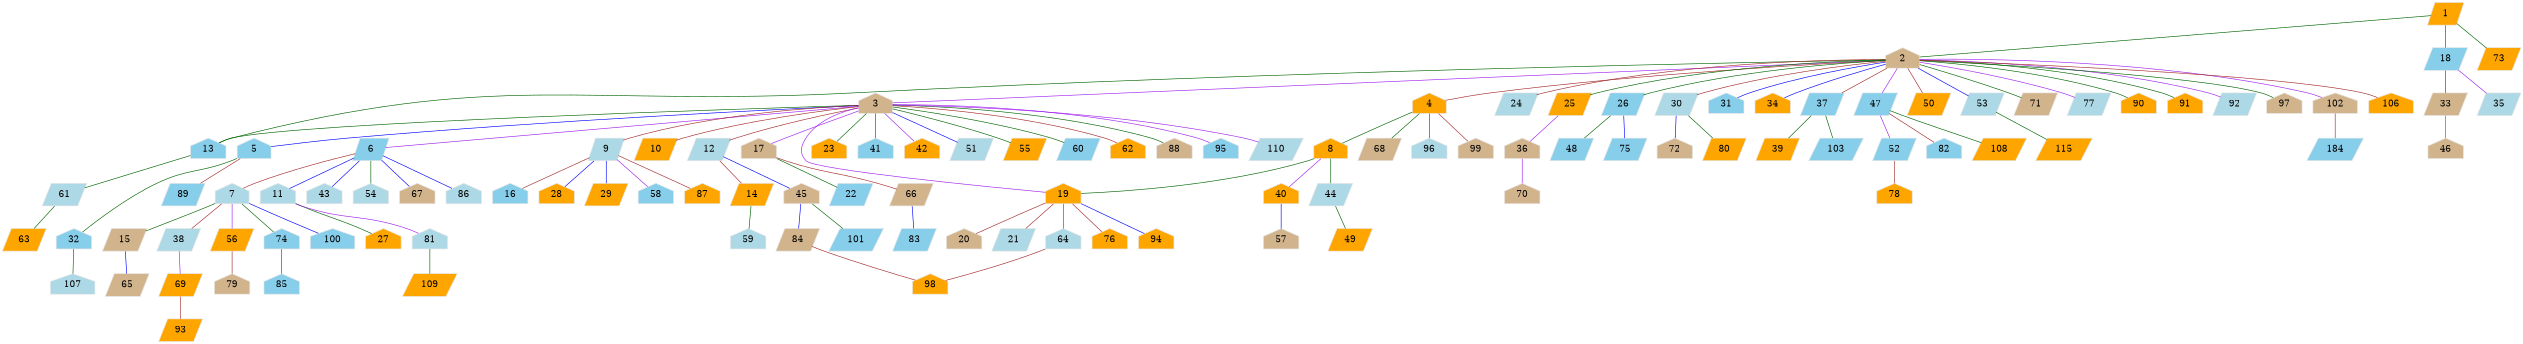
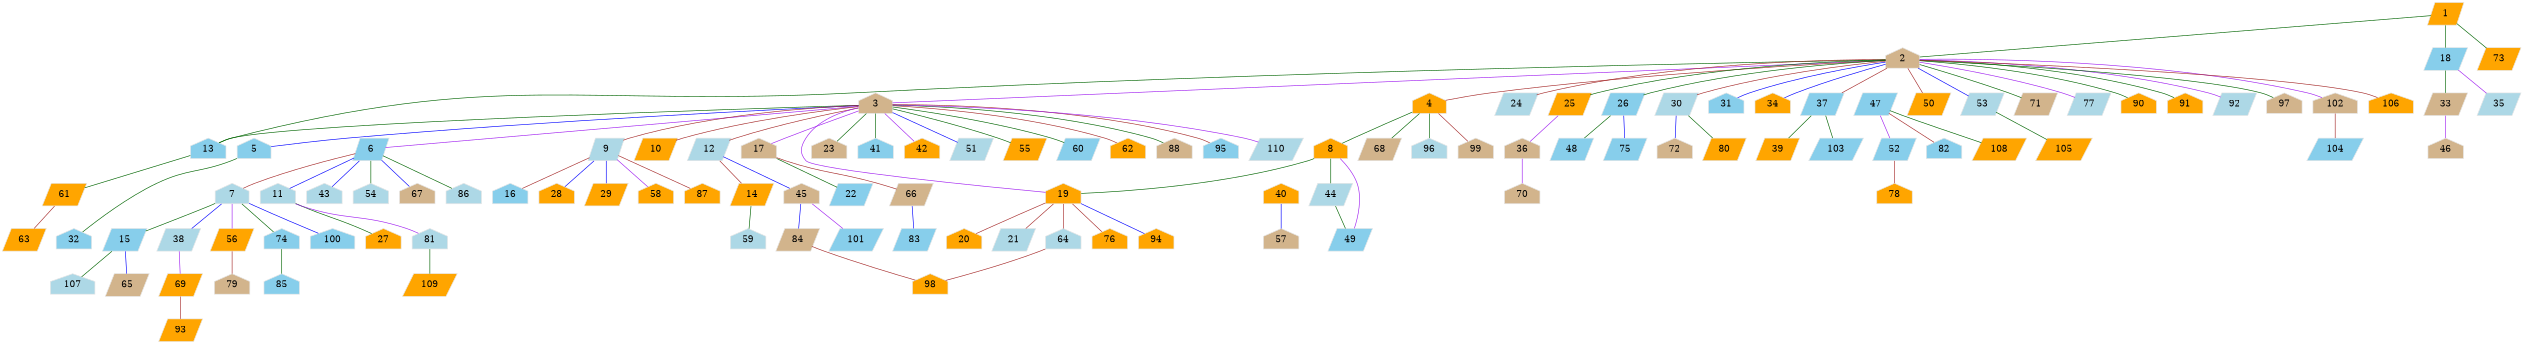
edge "2" -- "47": removed
edge "3" -- "95": color purple -> brown
node "23": fillcolor orange -> tan
node "115": label "115" -> "105"
node "184": label "184" -> "104"
edge "6" -- "86": color blue -> darkgreen
edge "8" -- "40": now "8" -- "49"
node "61": fillcolor lightblue -> orange
node "89": removed
node "58": fillcolor skyblue -> orange
edge "7" -- "38": color brown -> blue
edge "45" -- "101": color darkgreen -> purple
edge "61" -- "63": color darkgreen -> brown
node "15": fillcolor tan -> skyblue
node "20": fillcolor tan -> orange
node "49": fillcolor orange -> skyblue
edge "32" -- "107": now "15" -- "107"
